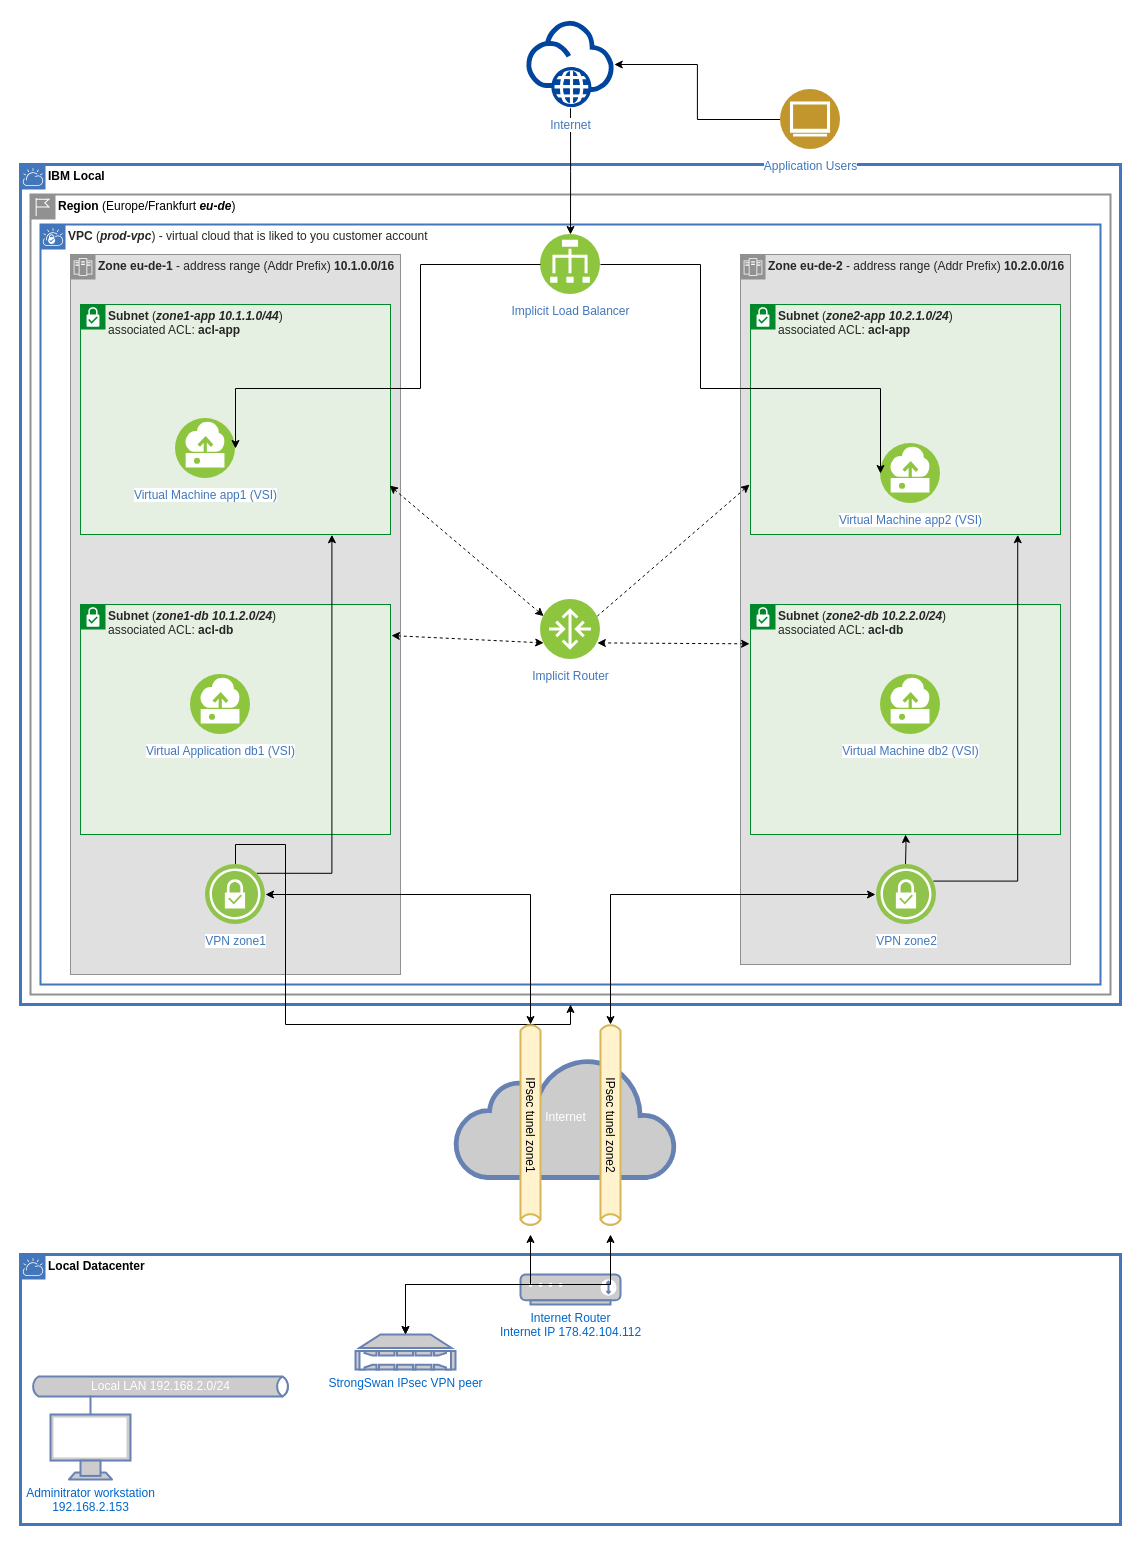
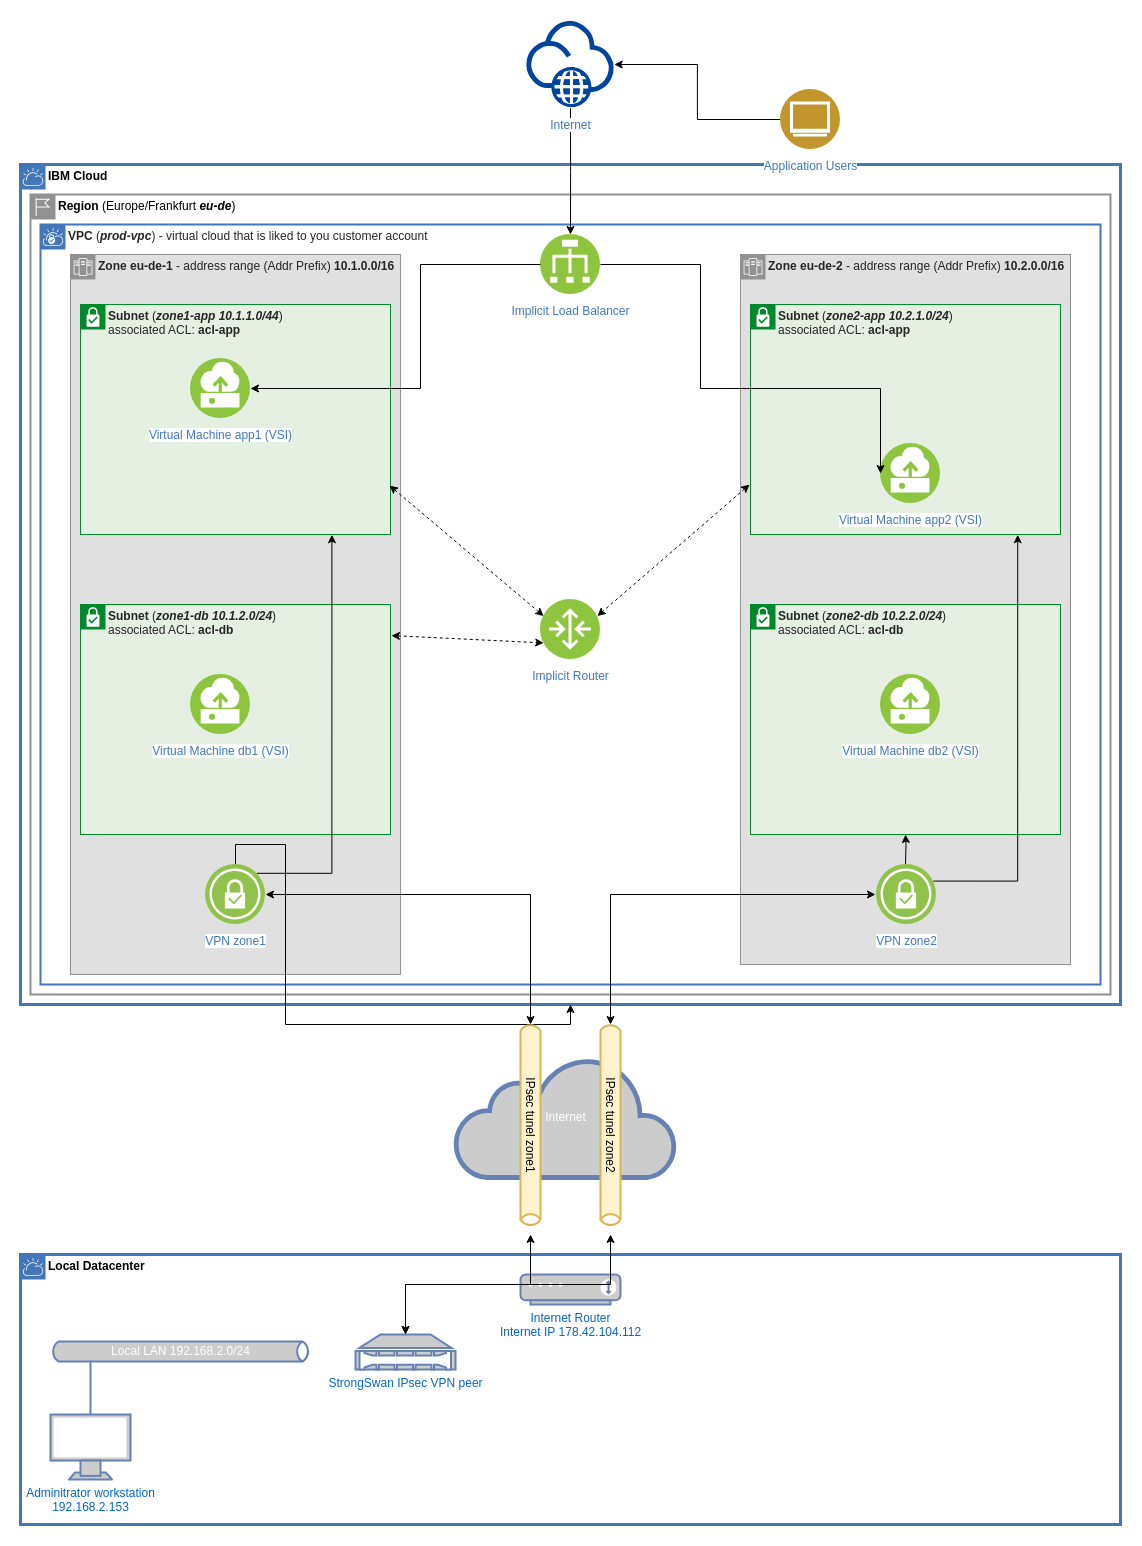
node "IBM Local": label "IBM Local" -> "IBM Cloud"
node "Virtual Machine app1 (VSI)": moved (206, 449) -> (221, 389)
edge "Implicit Router" -> "Subnet (zone2-app 10.2.1.0/24) associated ACL: acl-app": arrowhead none -> classic
edge "Implicit Router" -- "Subnet (zone2-db 10.2.2.0/24) associated ACL: acl-db": removed
node "Virtual Application db1 (VSI)": label "Virtual Application db1 (VSI)" -> "Virtual Machine db1 (VSI)"
node "Local LAN 192.168.2.0/24": moved (161, 1387) -> (181, 1352)
